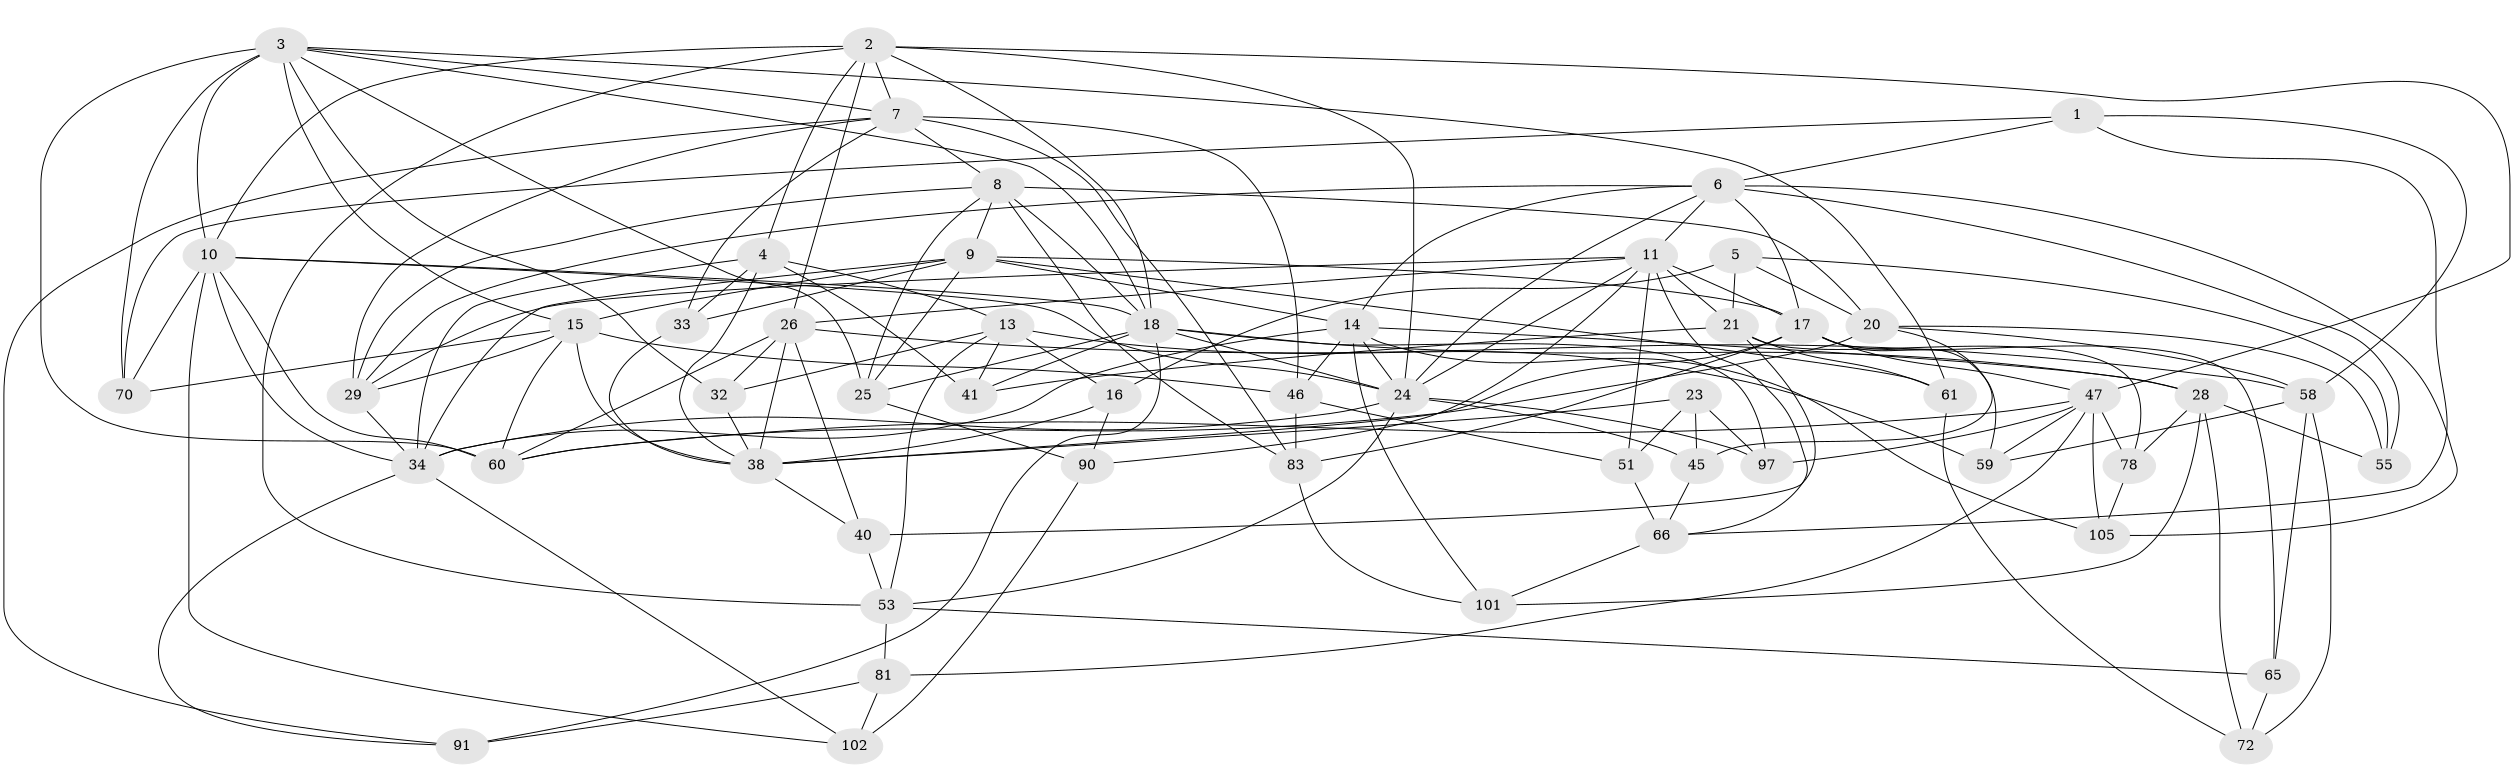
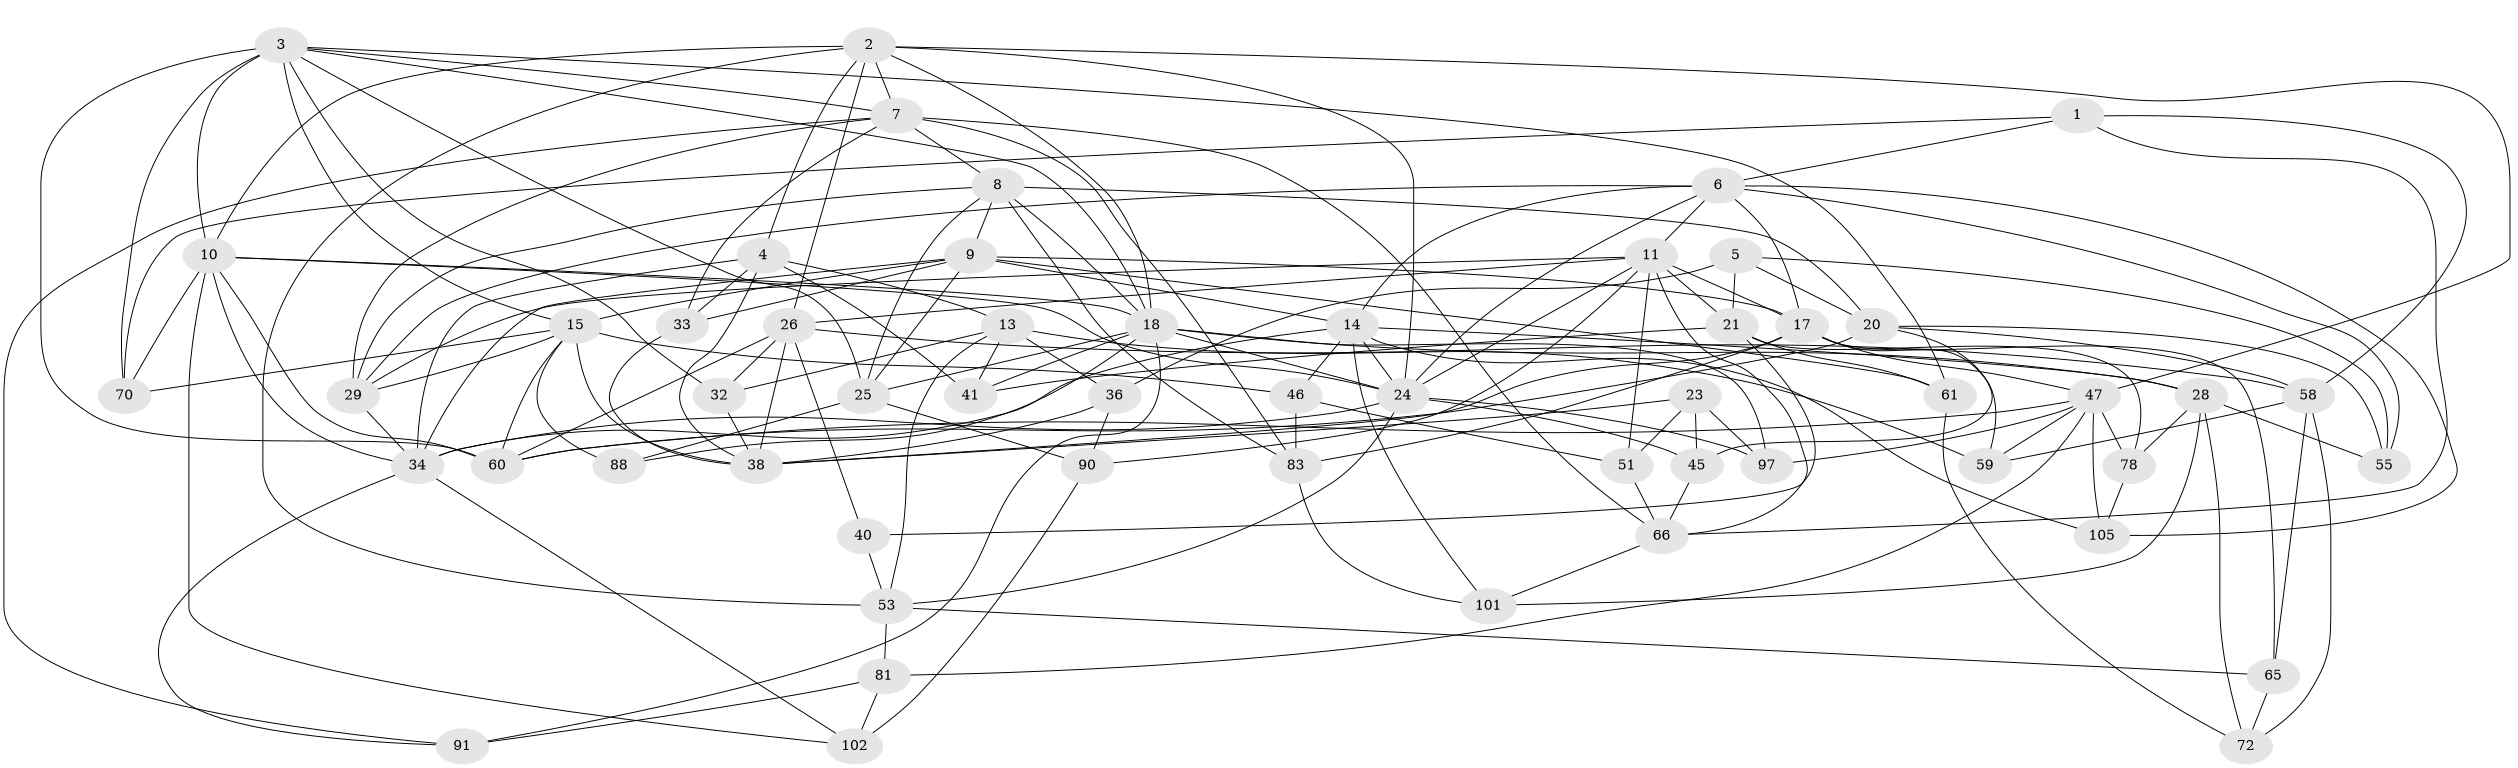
edge "7" -- "46": now "7" -- "66"
node "16": label "16" -> "36"
node "88": added
edge "38" -- "40": removed
